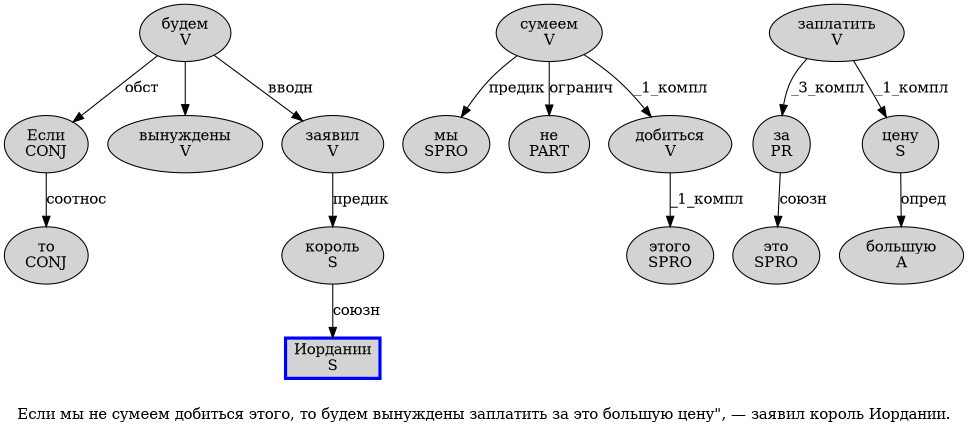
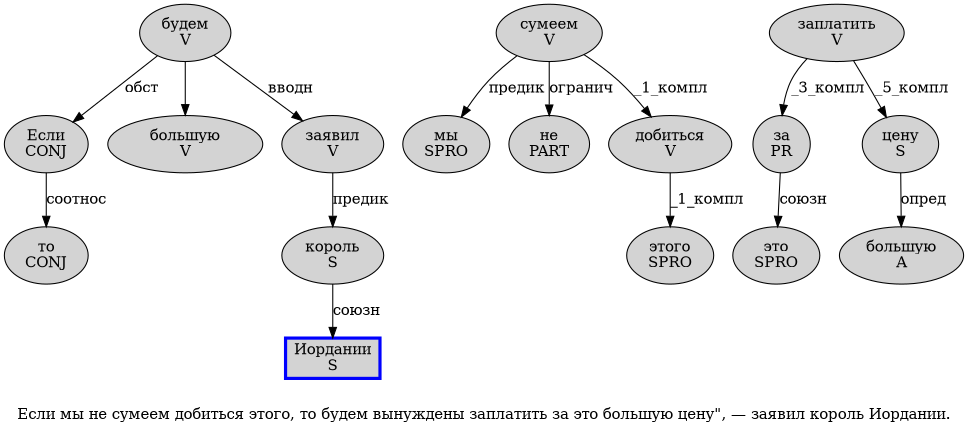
edge "заплатить V" -> "цену S": label "_1_компл" -> "_5_компл"
node "вынуждены V": label "вынуждены V" -> "большую V"
